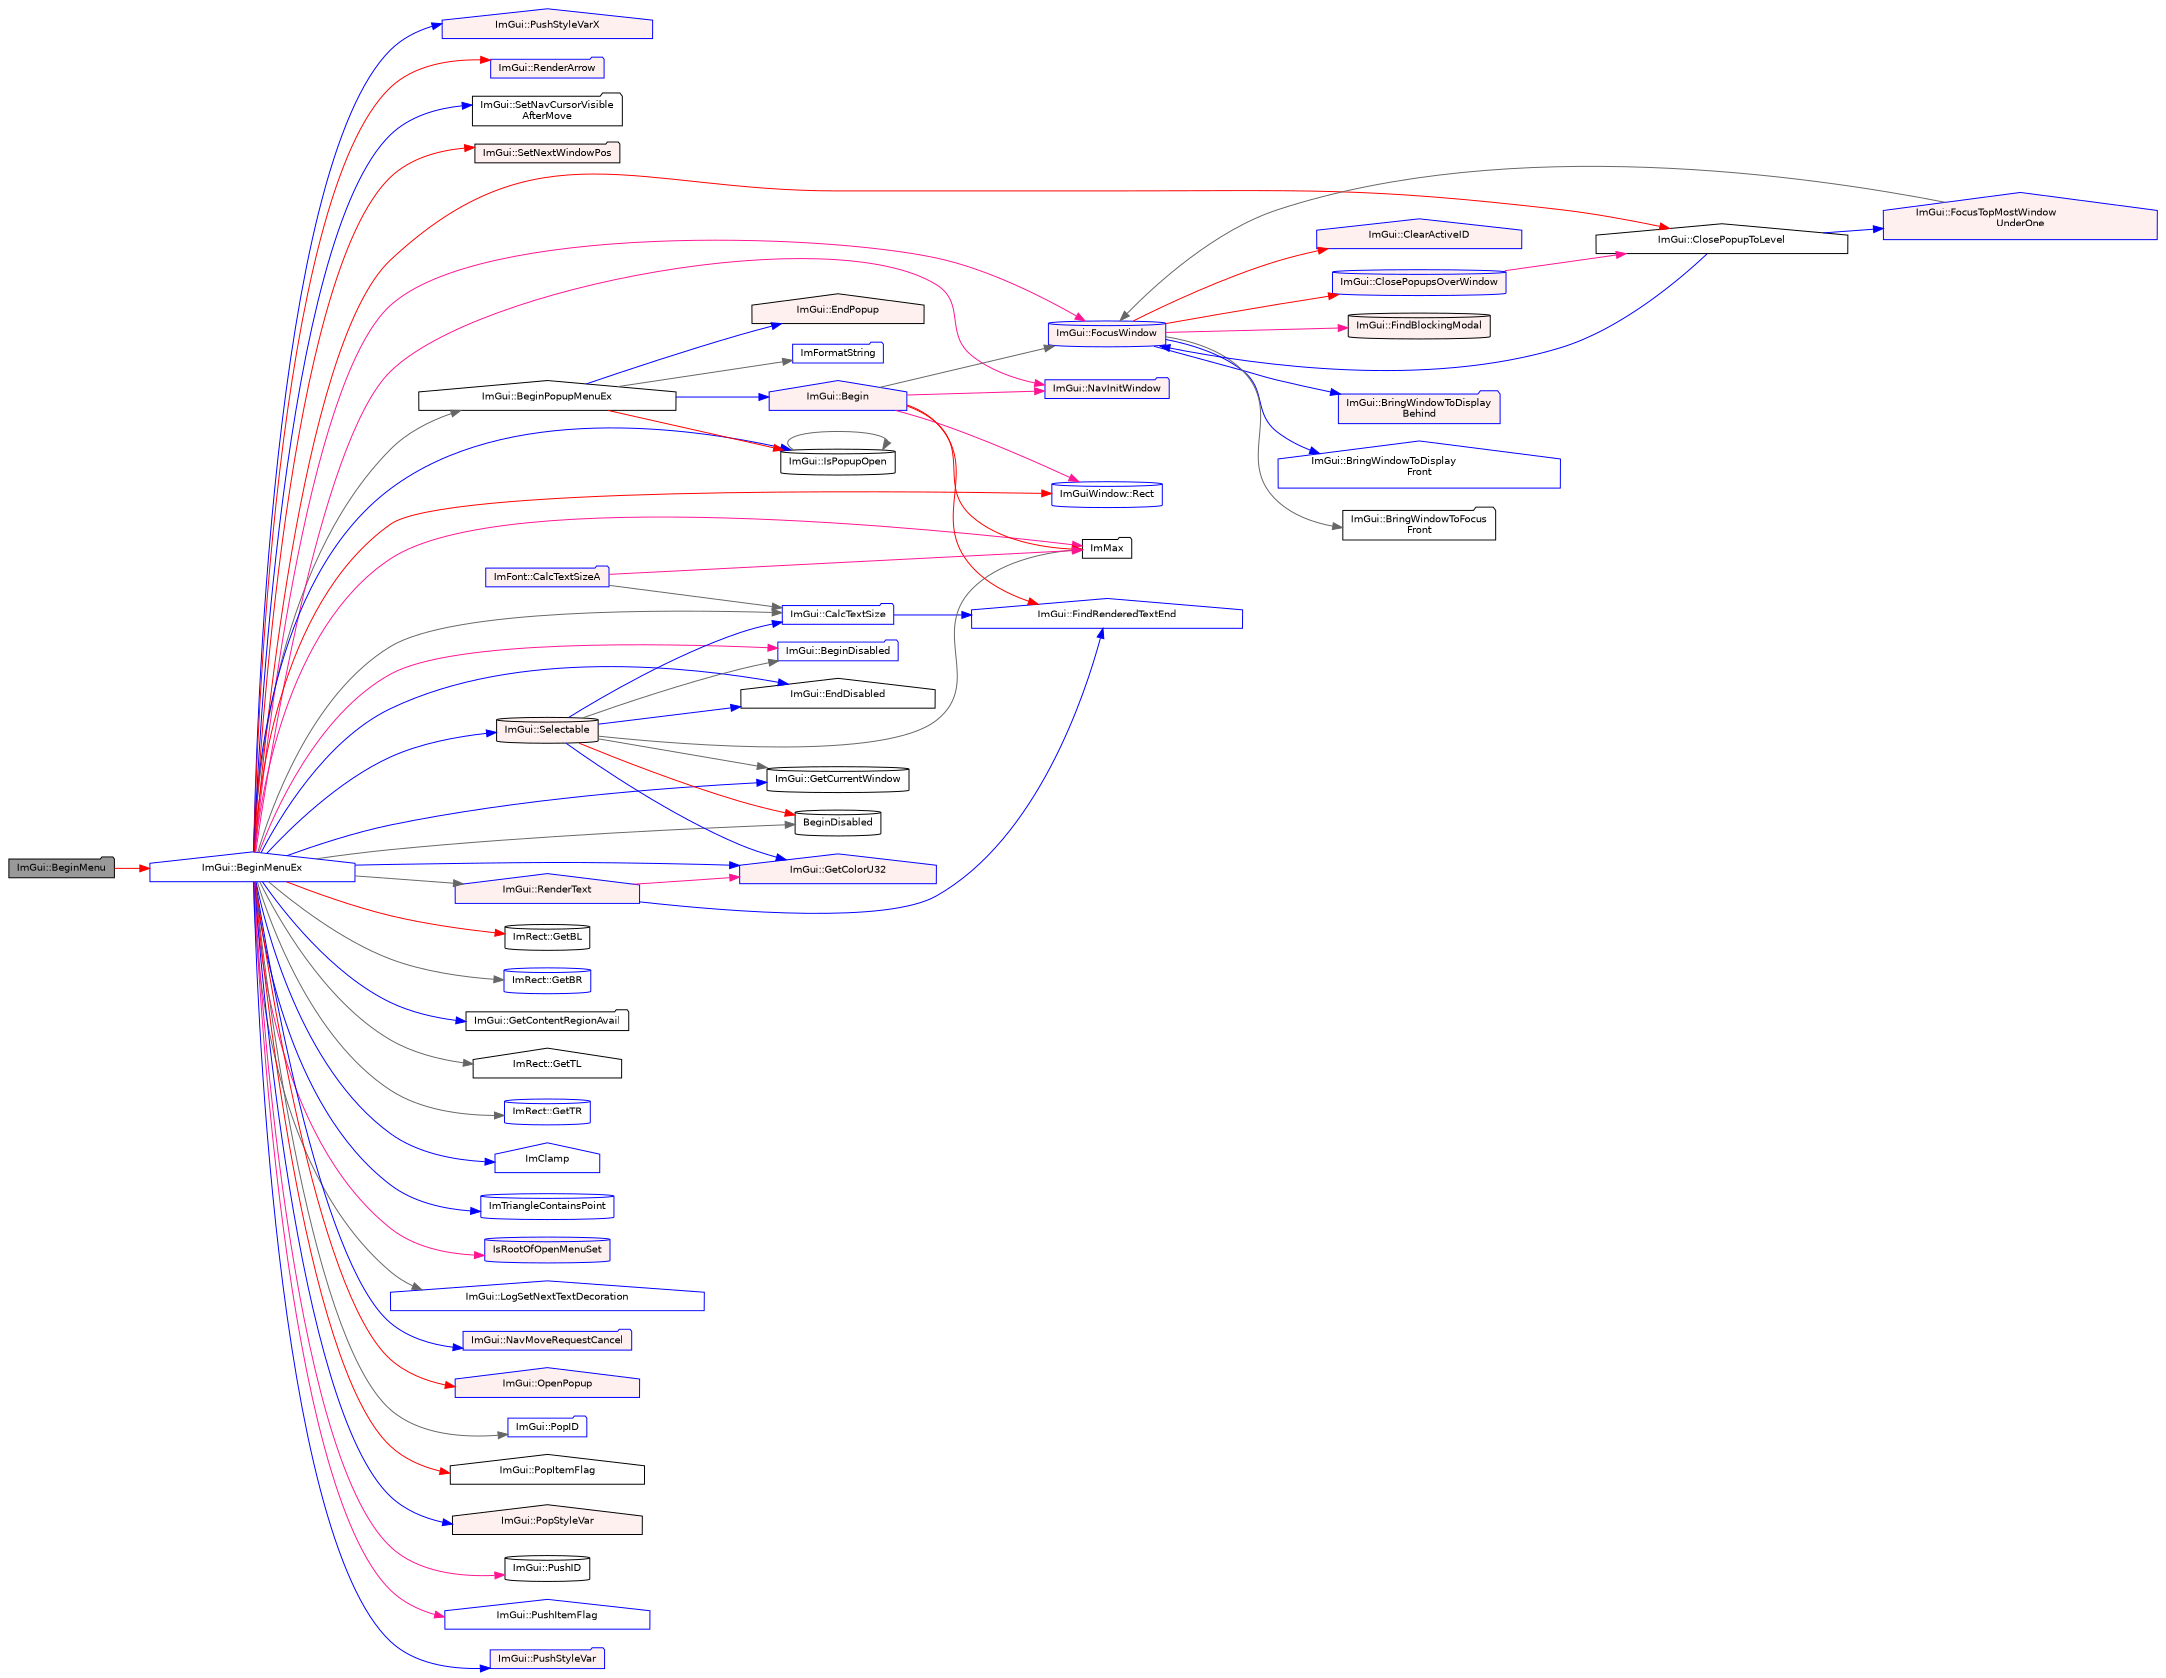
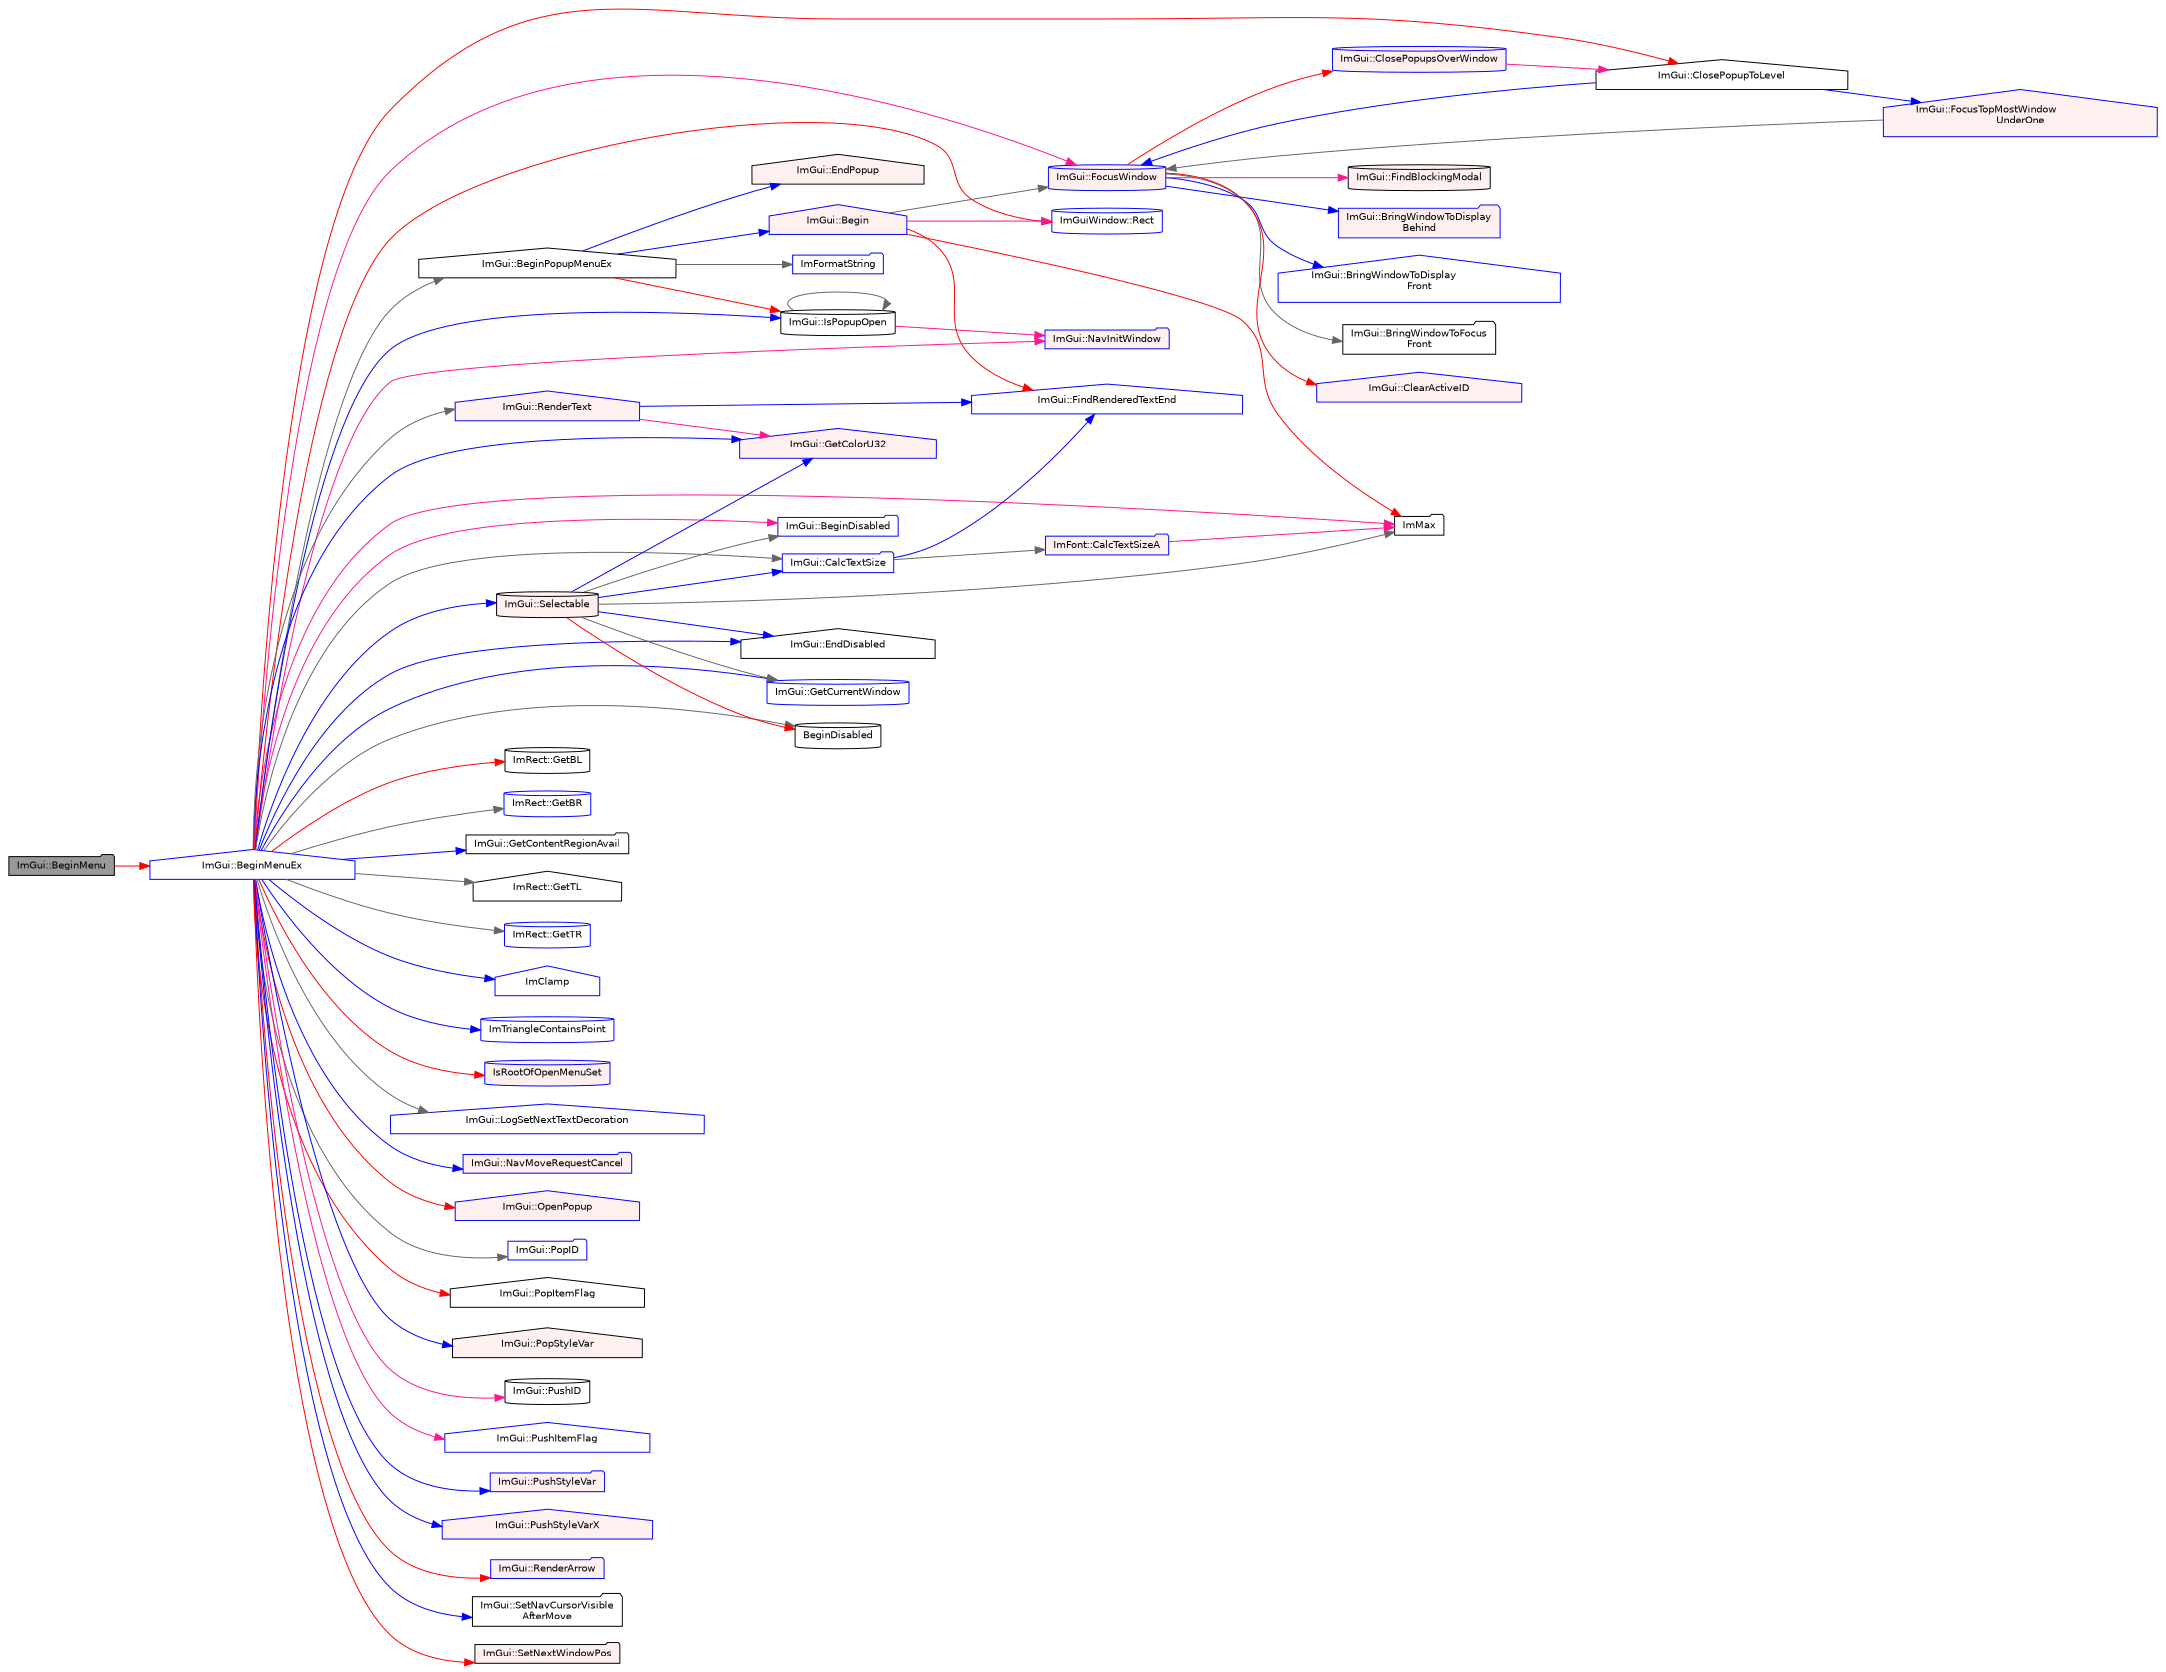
edge "ImGui::Begin" -> "ImGui::NavInitWindow": now "ImGui::IsPopupOpen" -> "ImGui::NavInitWindow"
edge "ImFont::CalcTextSizeA" -> "ImGui::CalcTextSize": reversed
node "ImGui::GetCurrentWindow": color black -> blue
edge "ImGui::BeginMenuEx" -> "IsRootOfOpenMenuSet": color deeppink -> red
